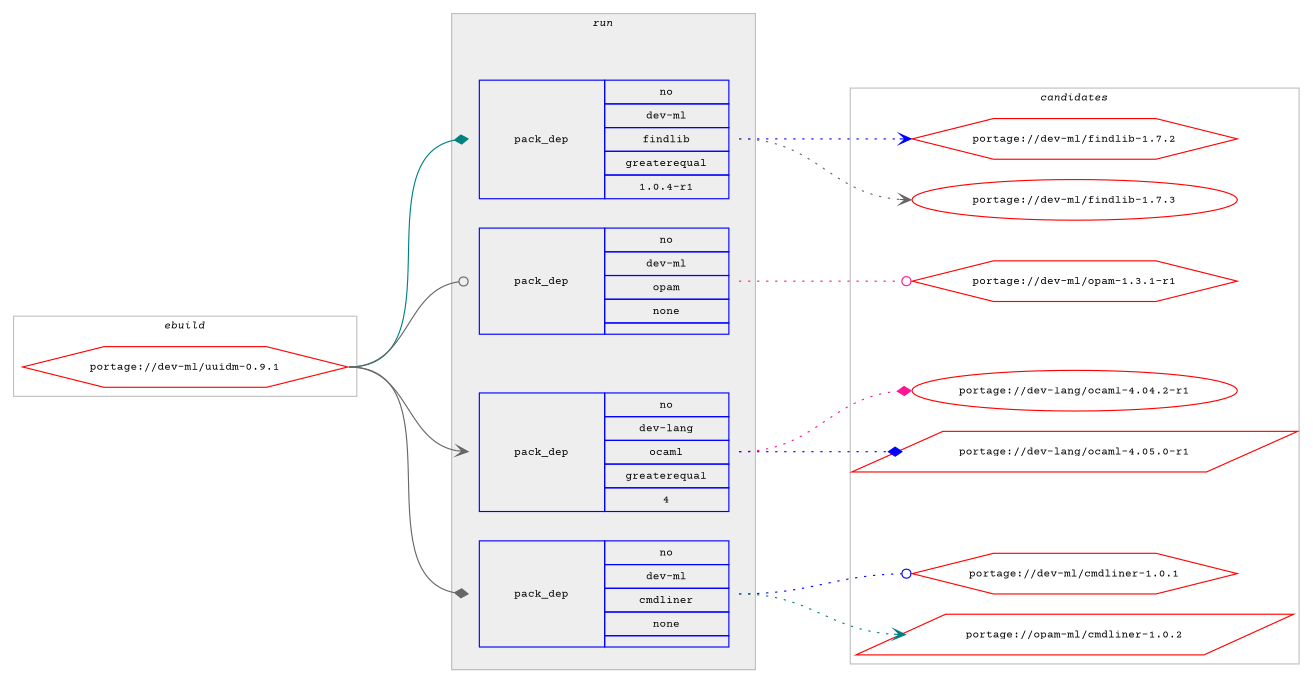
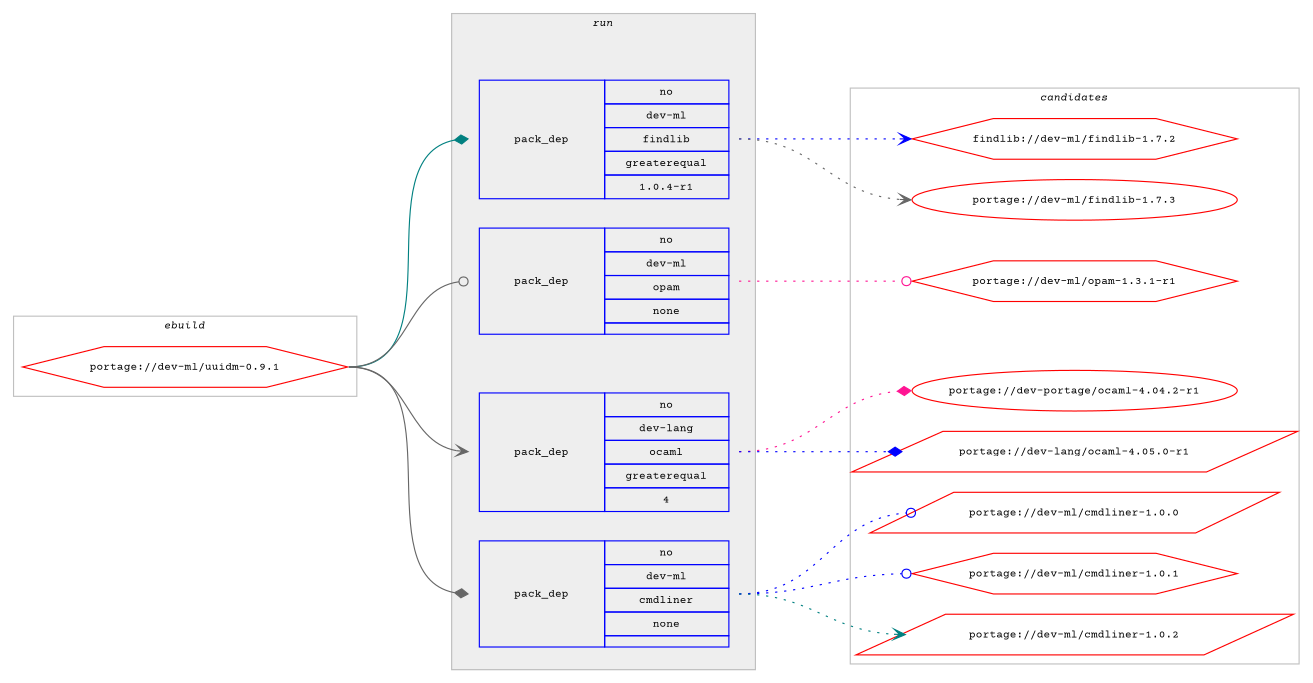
node "portage://dev-ml/findlib-1.7.2": label "portage://dev-ml/findlib-1.7.2" -> "findlib://dev-ml/findlib-1.7.2"
node "portage://dev-lang/ocaml-4.04.2-r1": label "portage://dev-lang/ocaml-4.04.2-r1" -> "portage://dev-portage/ocaml-4.04.2-r1"
node "portage://dev-ml/cmdliner-1.0.0": added
node "portage://opam-ml/cmdliner-1.0.2": label "portage://opam-ml/cmdliner-1.0.2" -> "portage://dev-ml/cmdliner-1.0.2"
